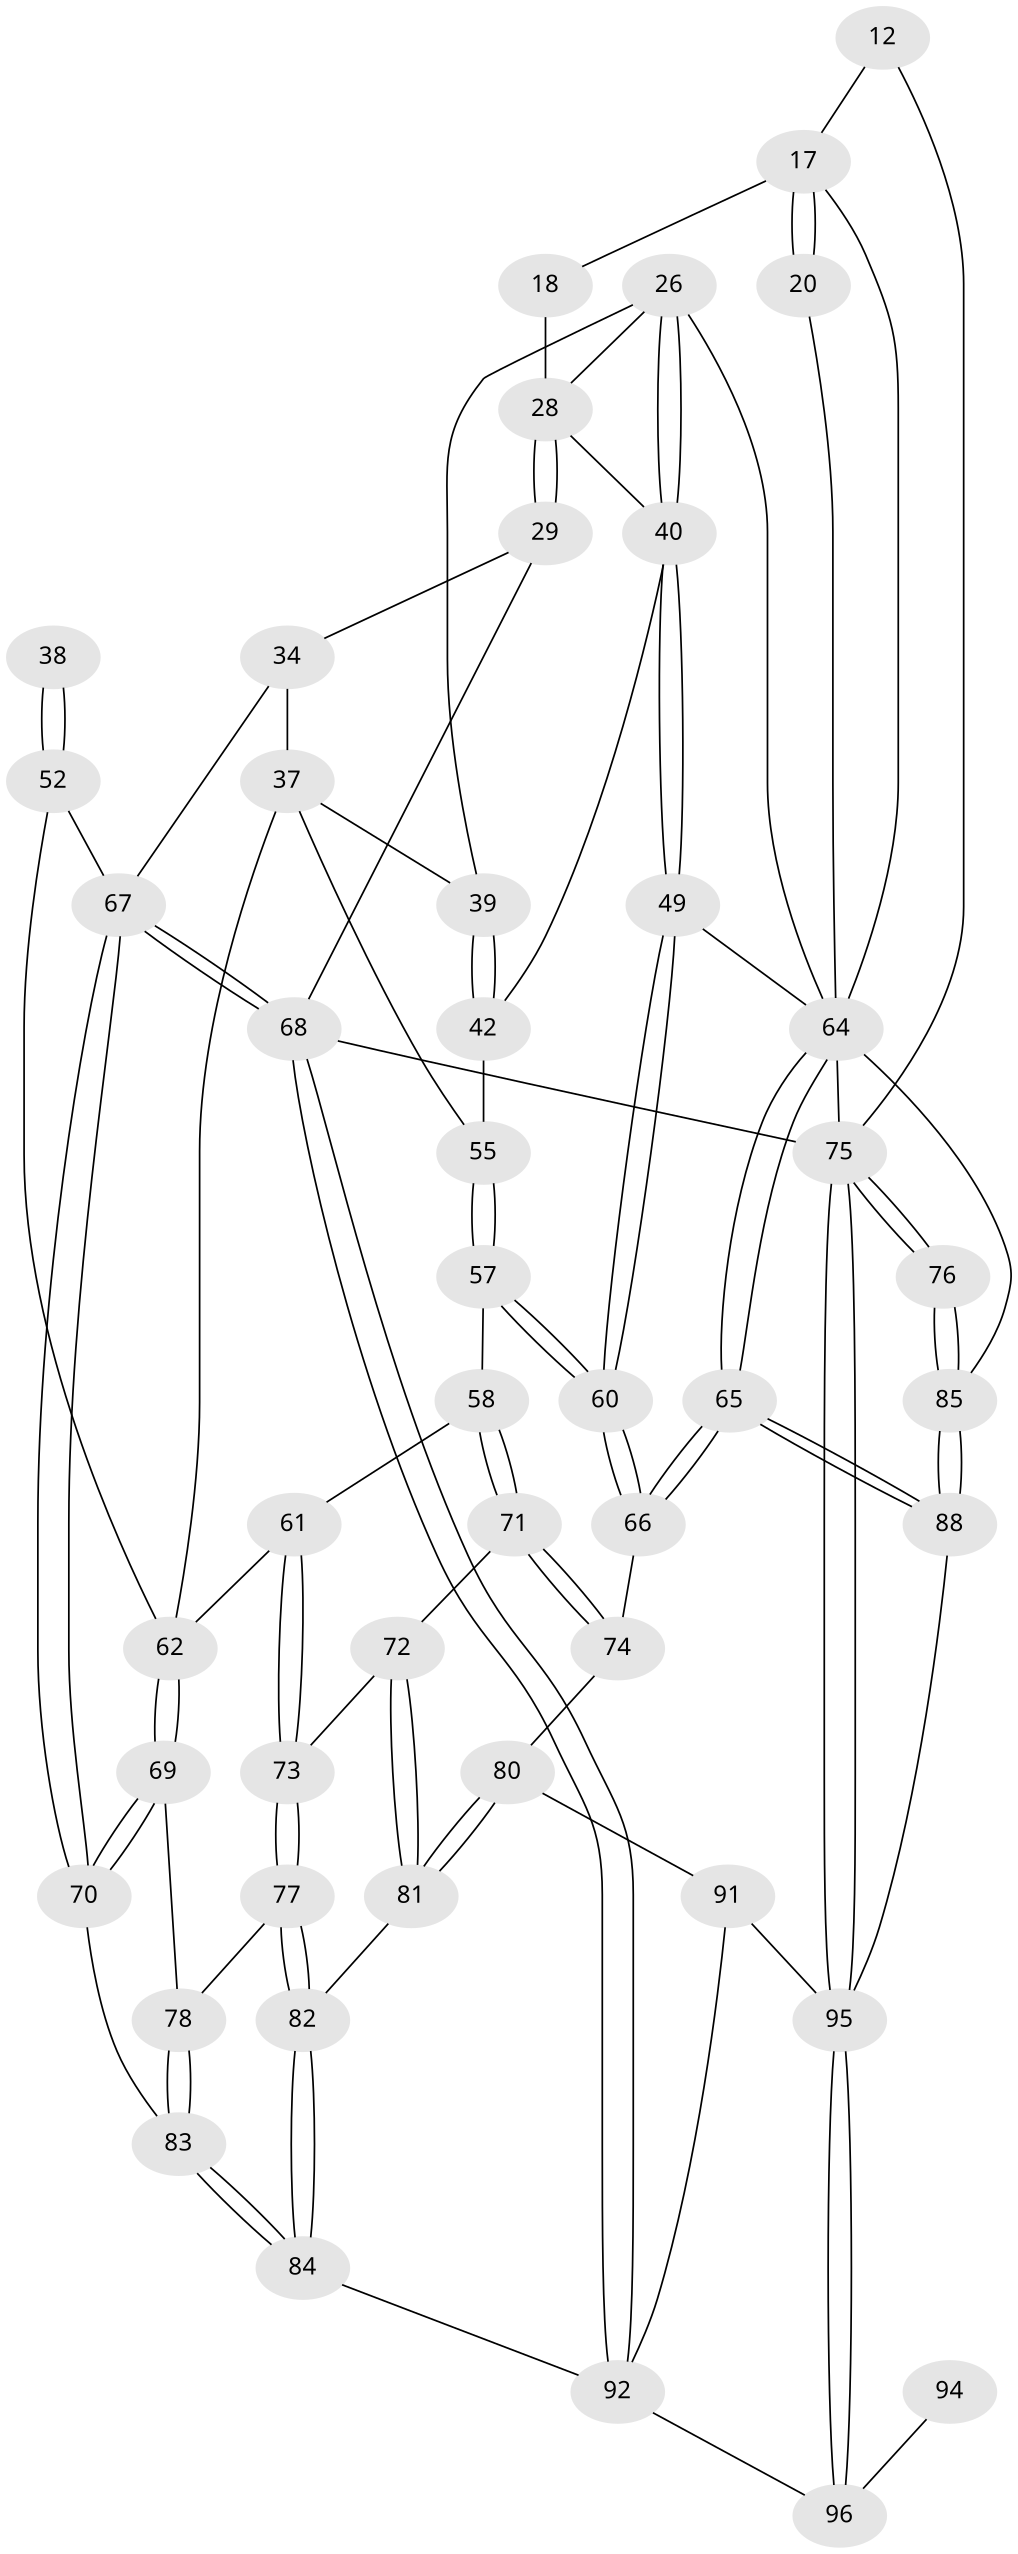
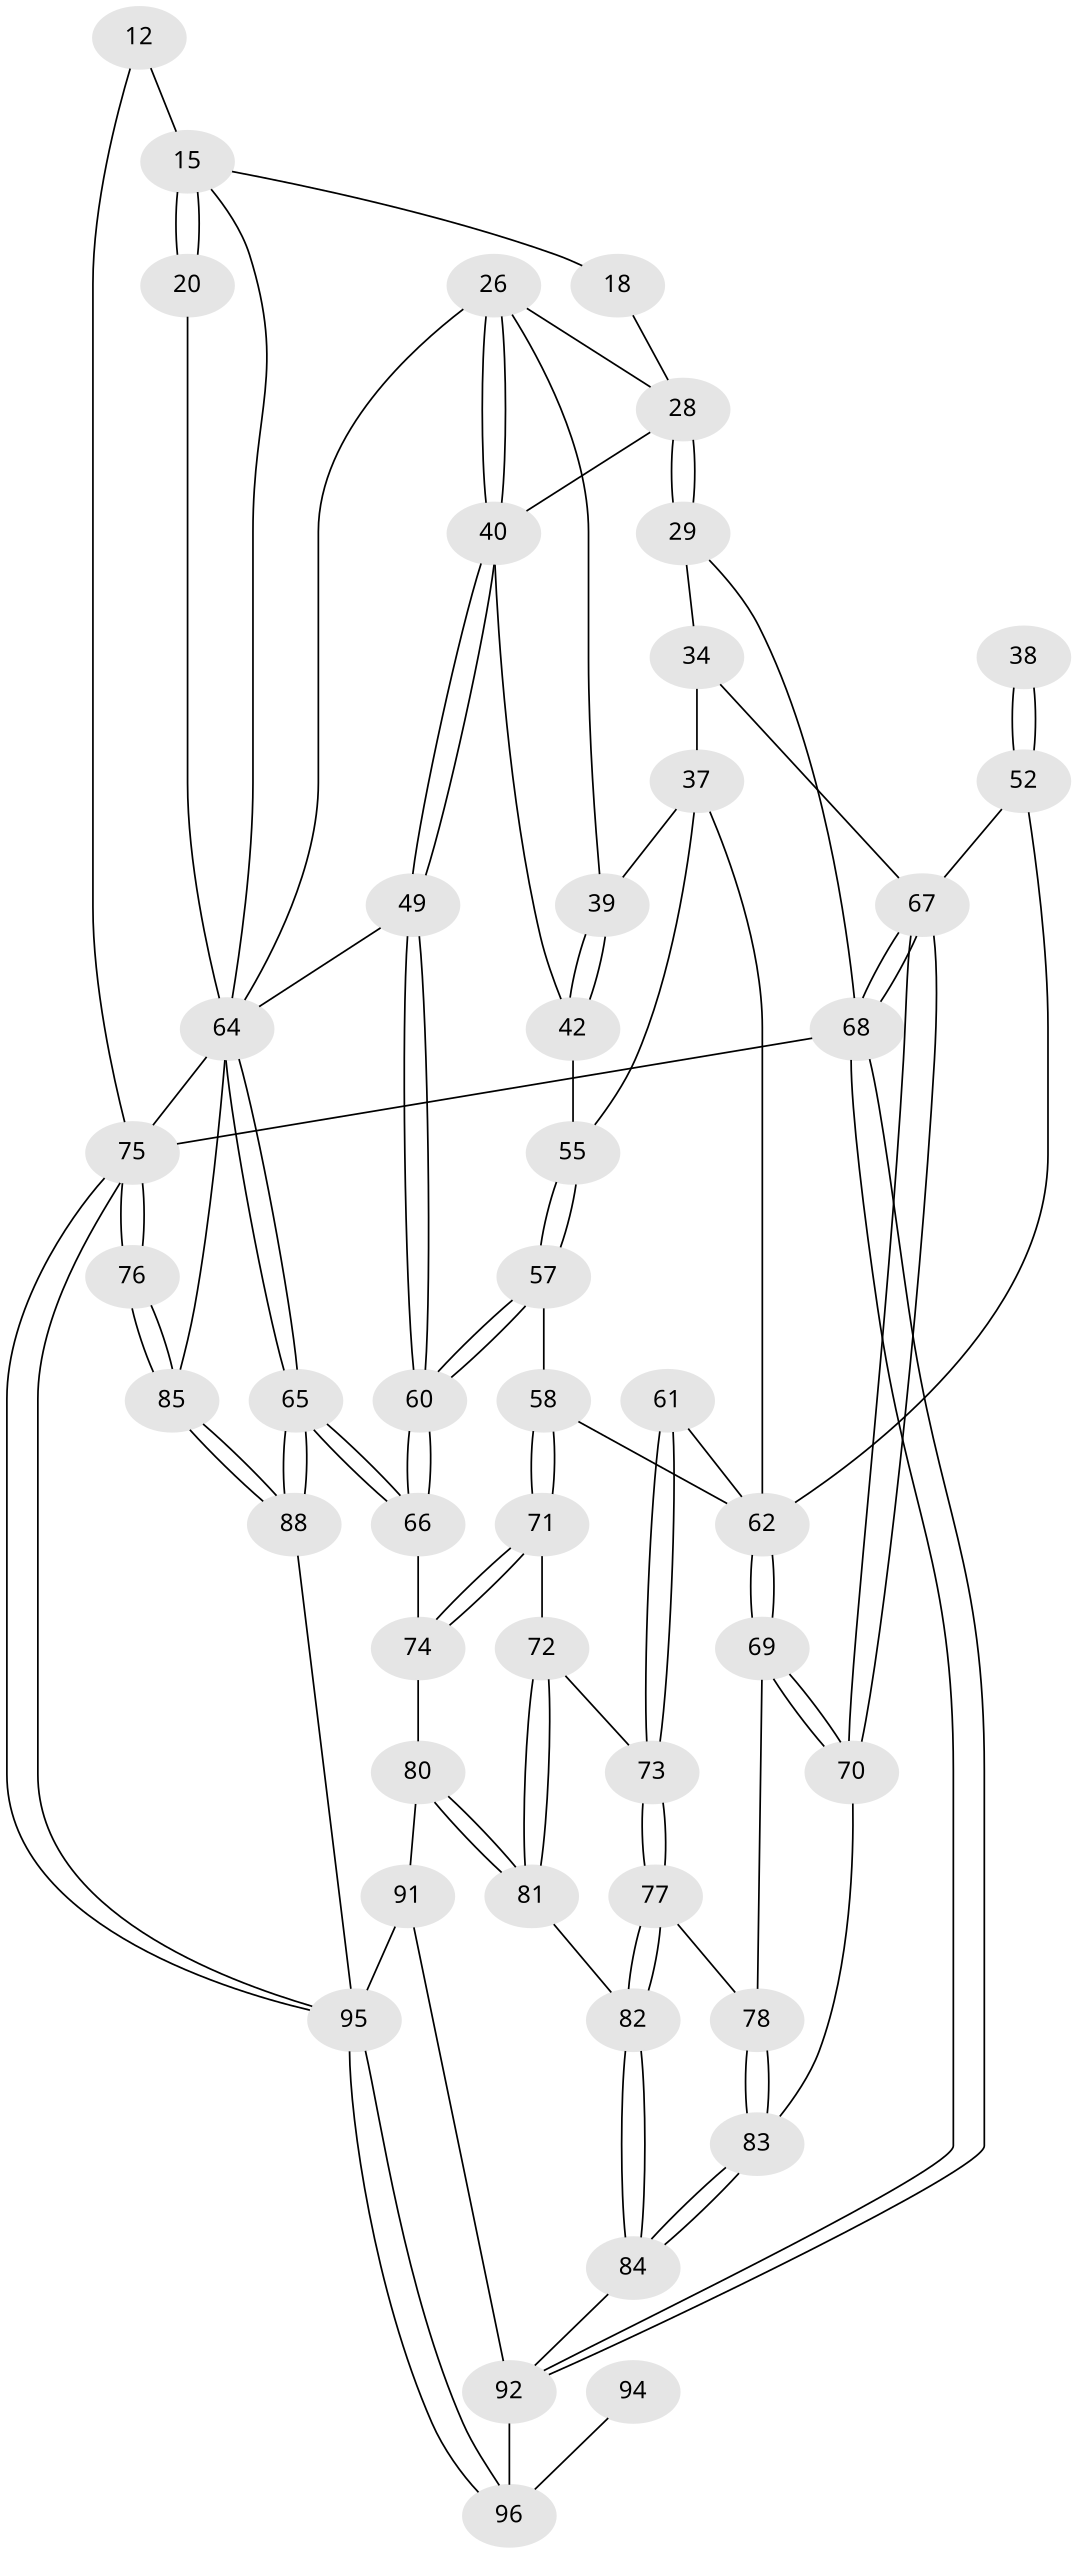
node "17": label "17" -> "15"
edge "58" -- "61": now "58" -- "62"
